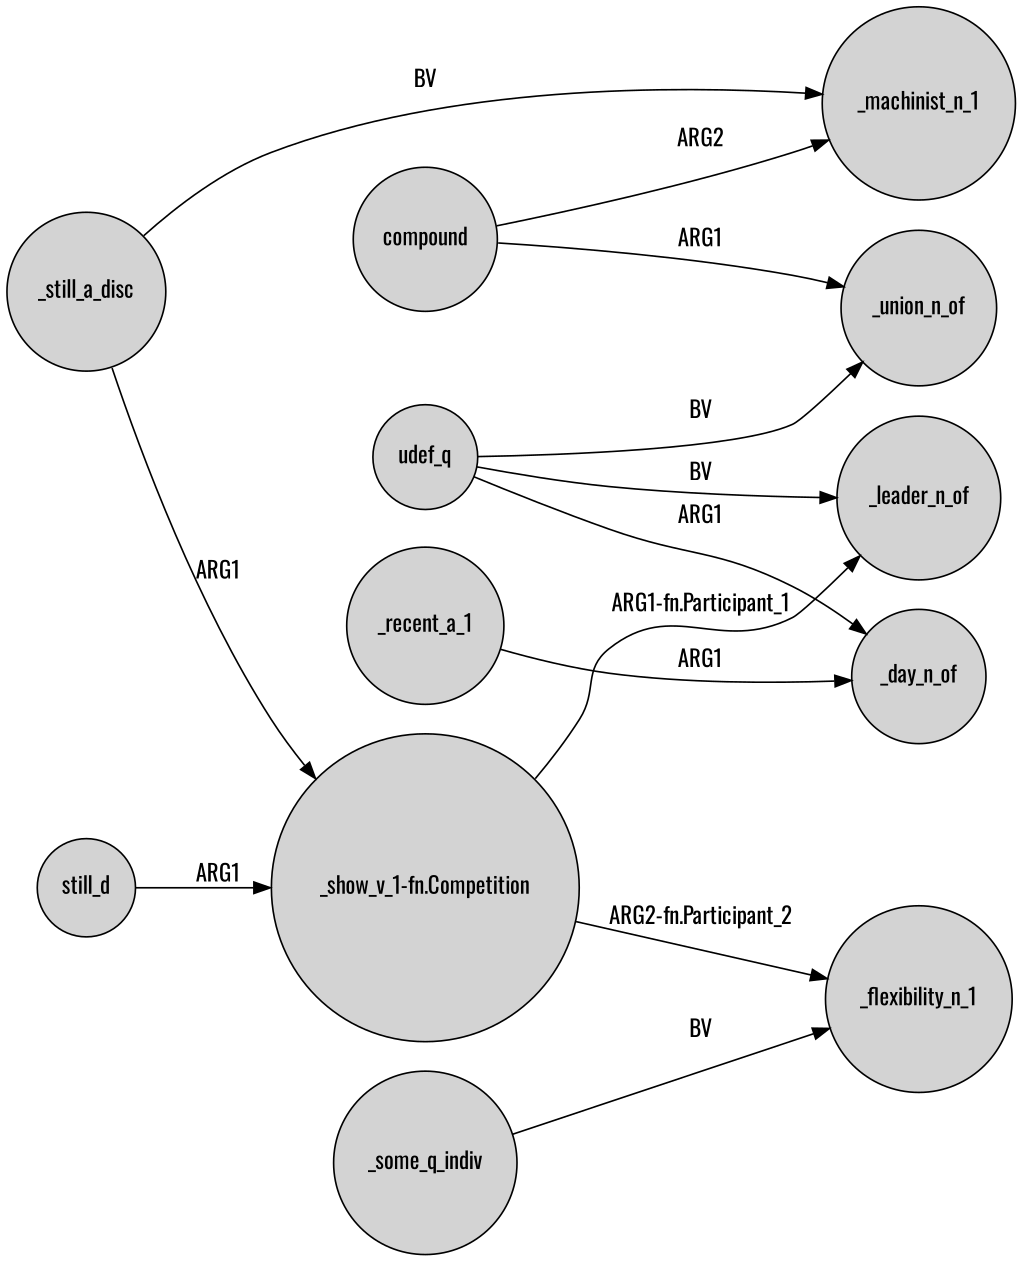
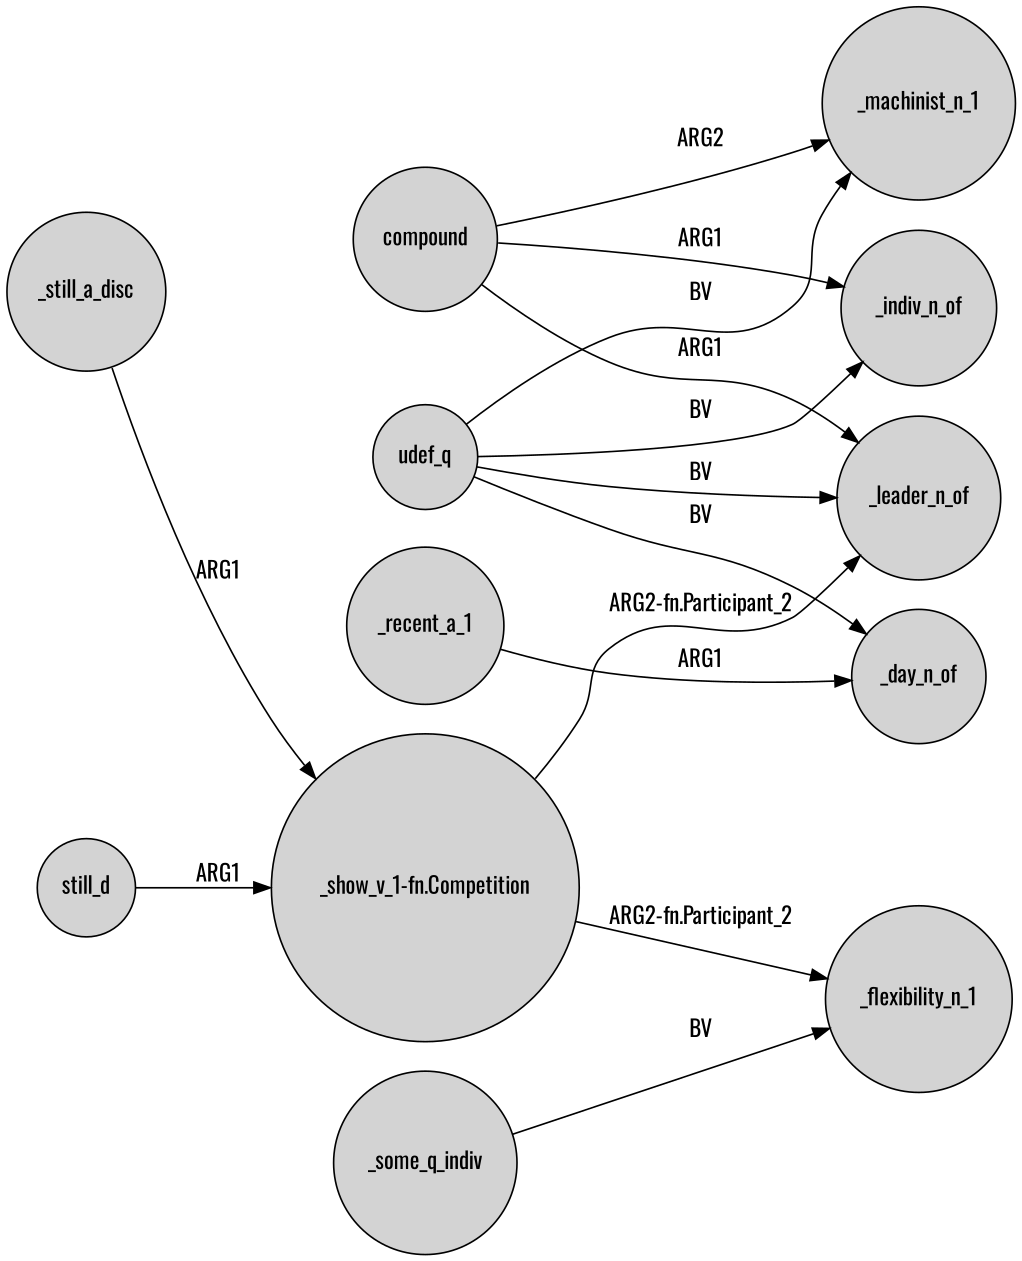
edge "_still_a_disc" -> "_machinist_n_1": now "udef_q" -> "_machinist_n_1"
node "_union_n_of": label "_union_n_of" -> "_indiv_n_of"
edge "compound" -> "_leader_n_of": added, label "ARG1"
edge "udef_q" -> "_day_n_of": label "ARG1" -> "BV"
edge "_show_v_1-fn.Competition" -> "_leader_n_of": label "ARG1-fn.Participant_1" -> "ARG2-fn.Participant_2"
